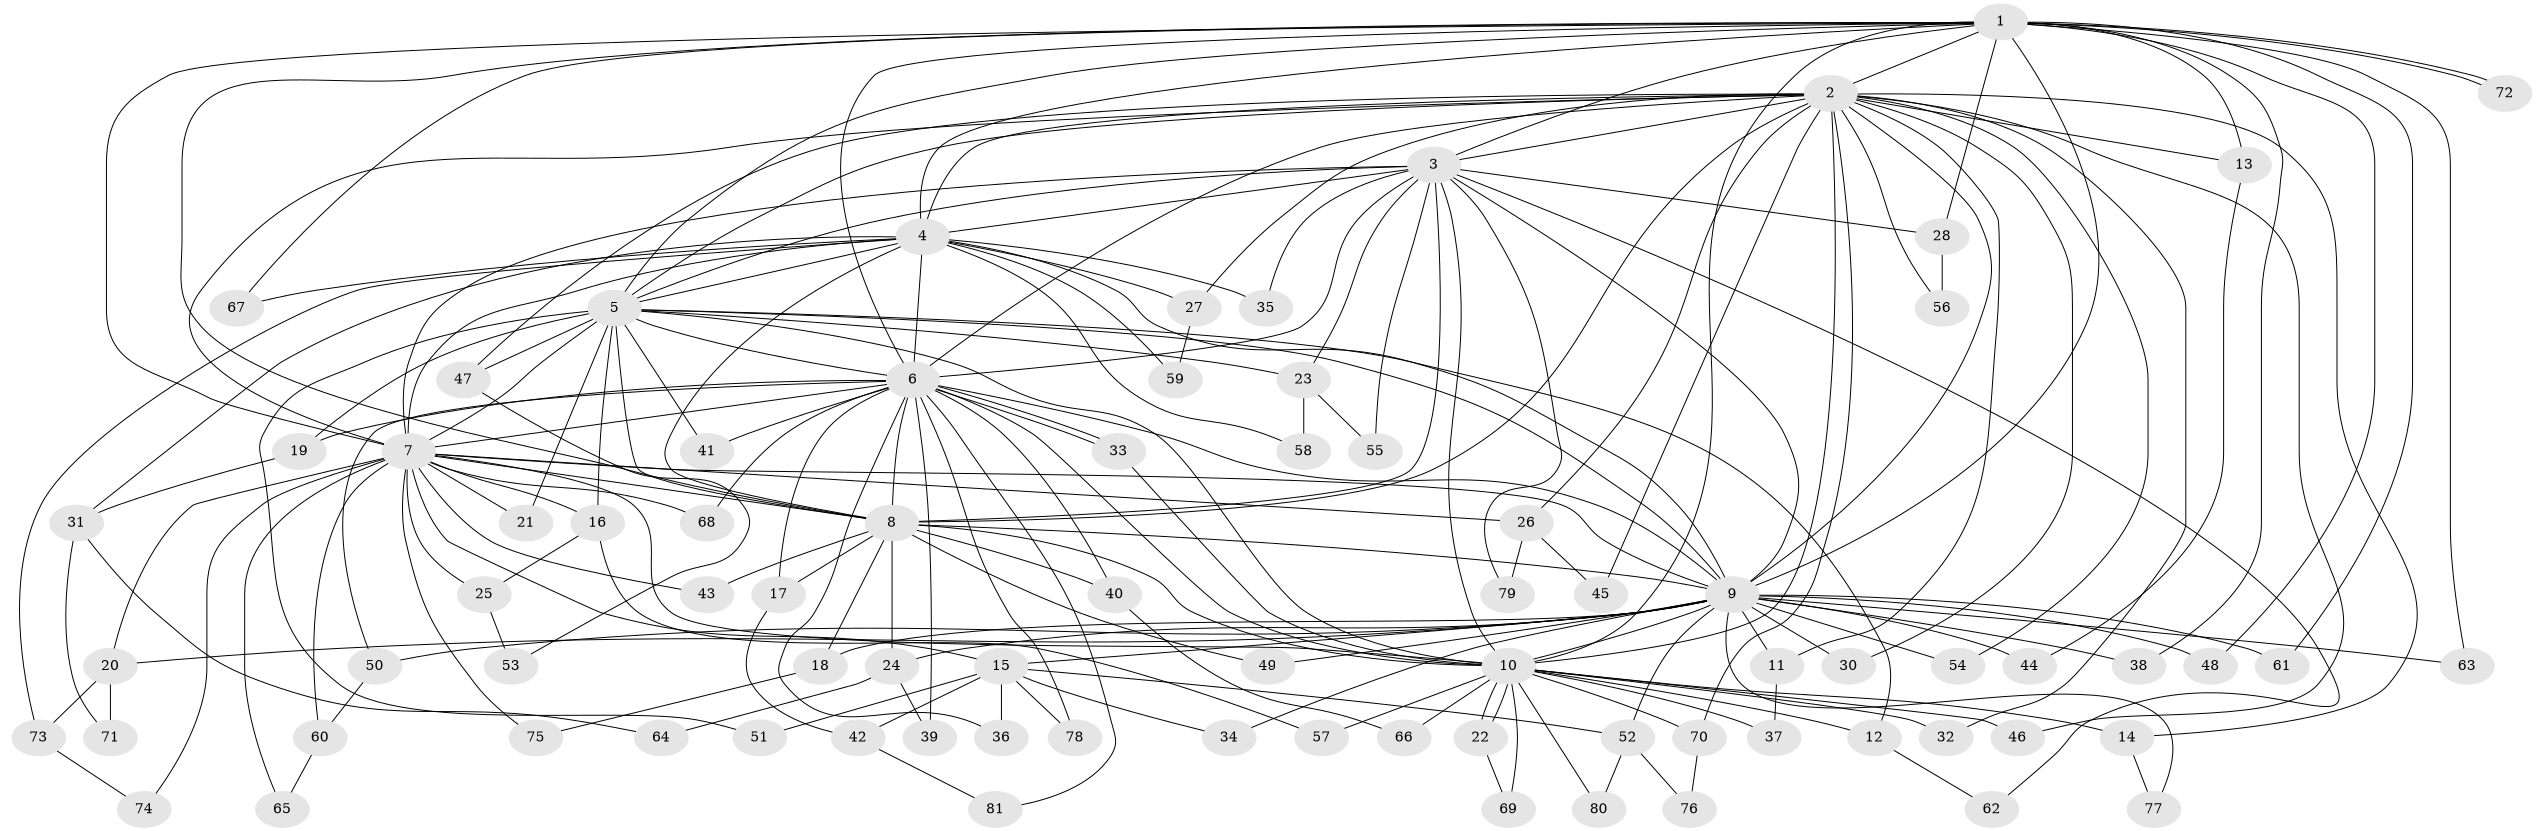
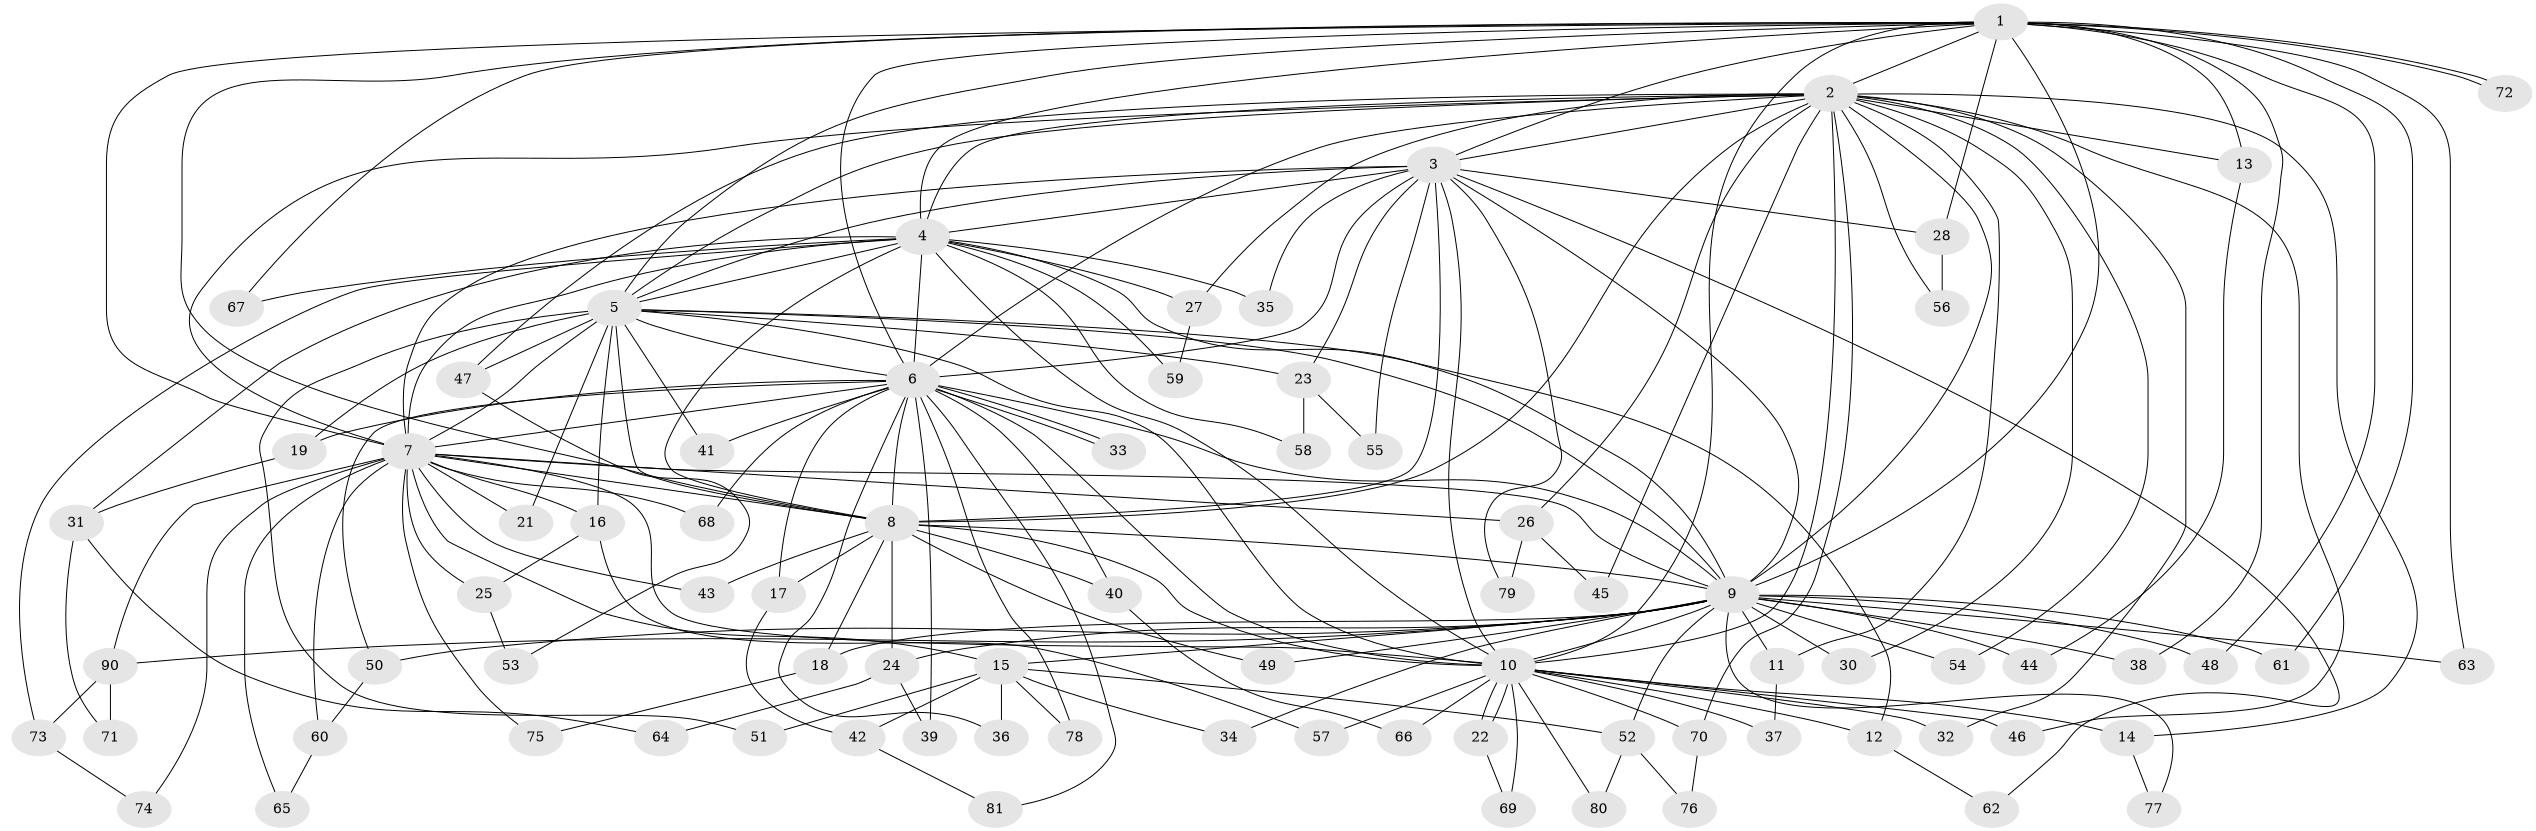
edge "33" -- "10": now "4" -- "10"
node "20": label "20" -> "90"
